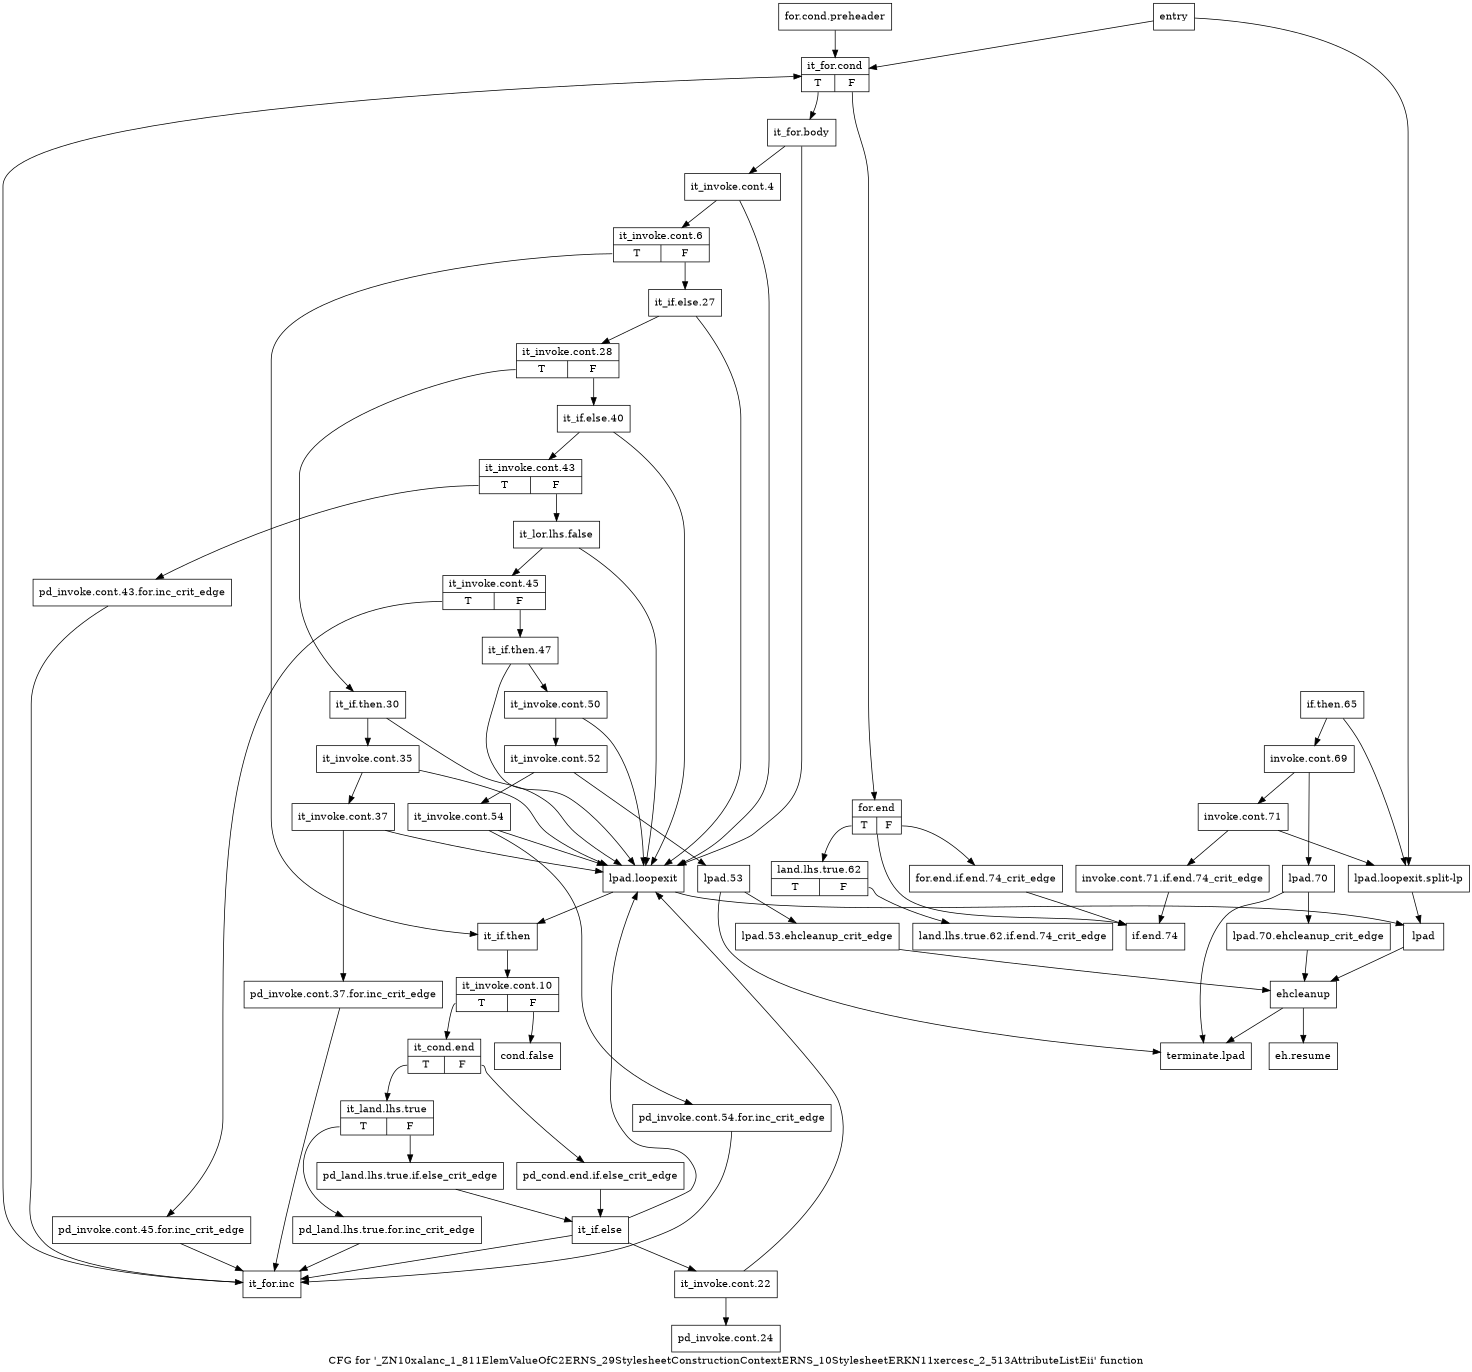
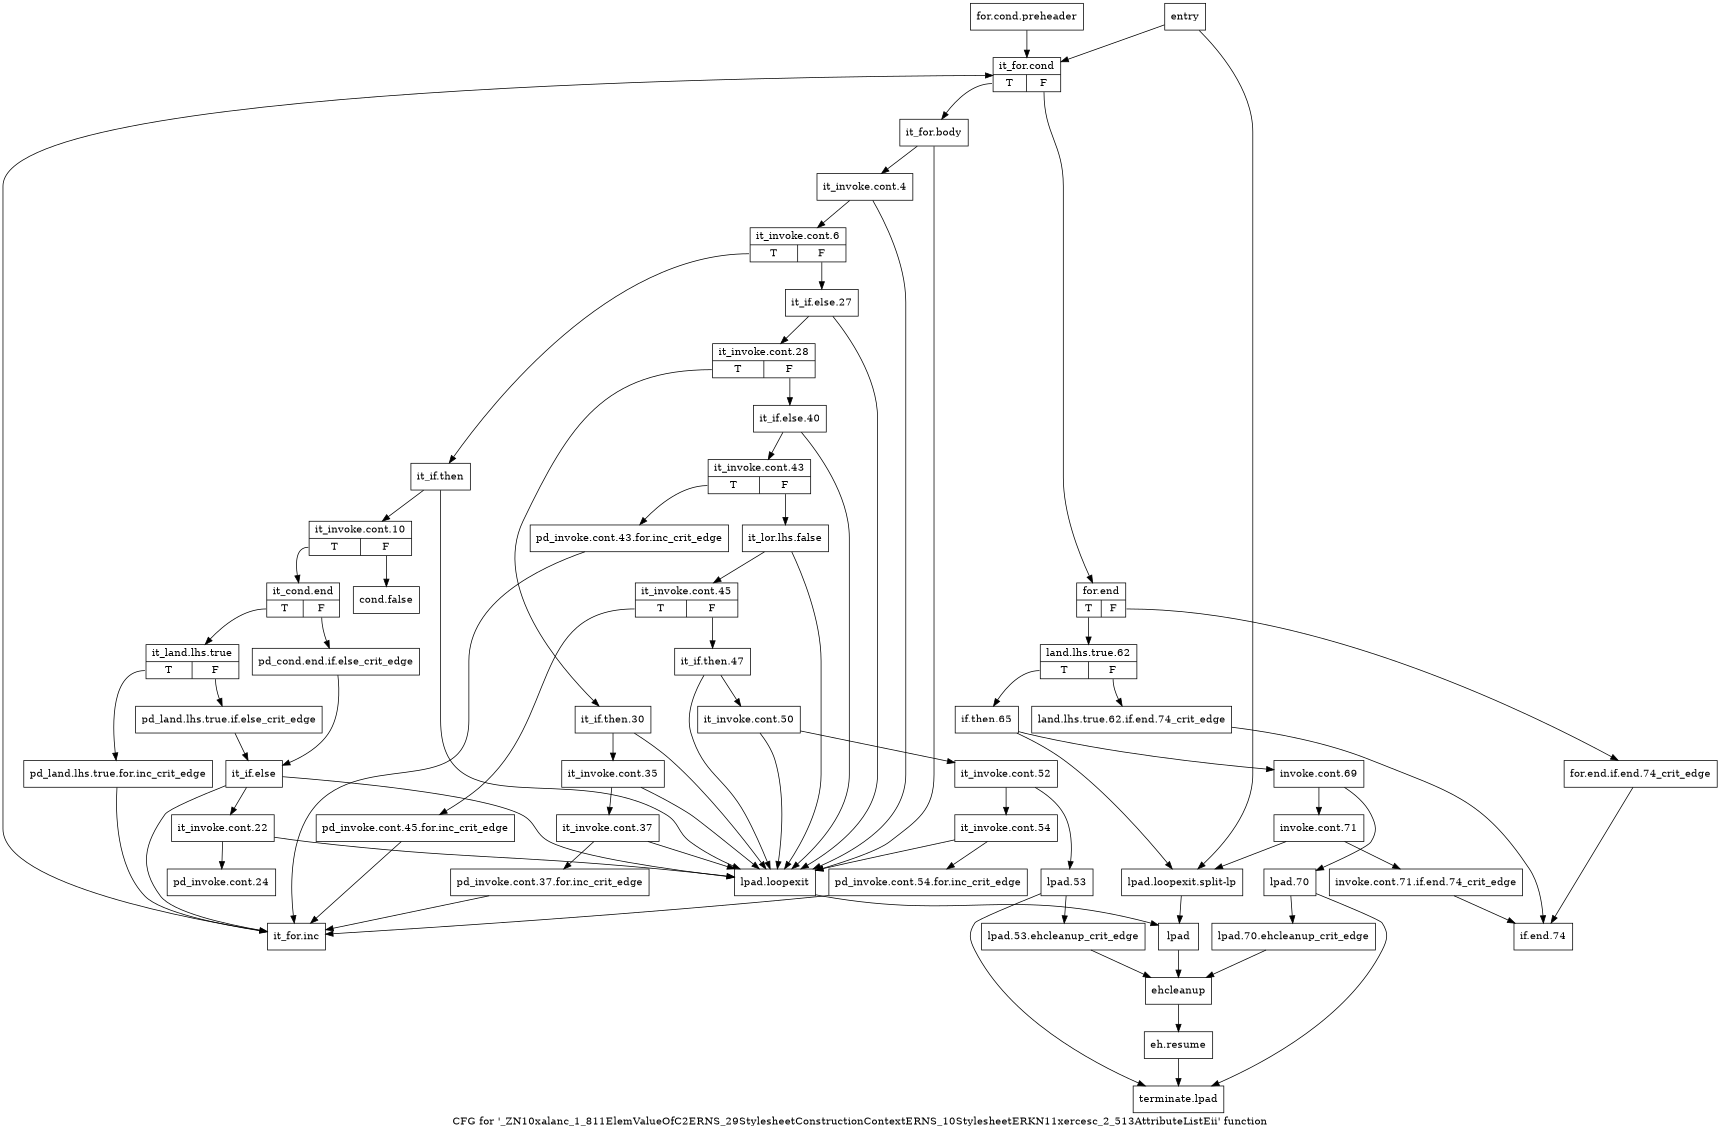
edge "land.lhs.true.62" -> "if.then.65": added
edge "lpad.loopexit" -> "it_if.then": reversed
edge "for.end" -> "if.end.74": now "land.lhs.true.62.if.end.74_crit_edge" -> "if.end.74"
edge "ehcleanup" -> "terminate.lpad": now "eh.resume" -> "terminate.lpad"
